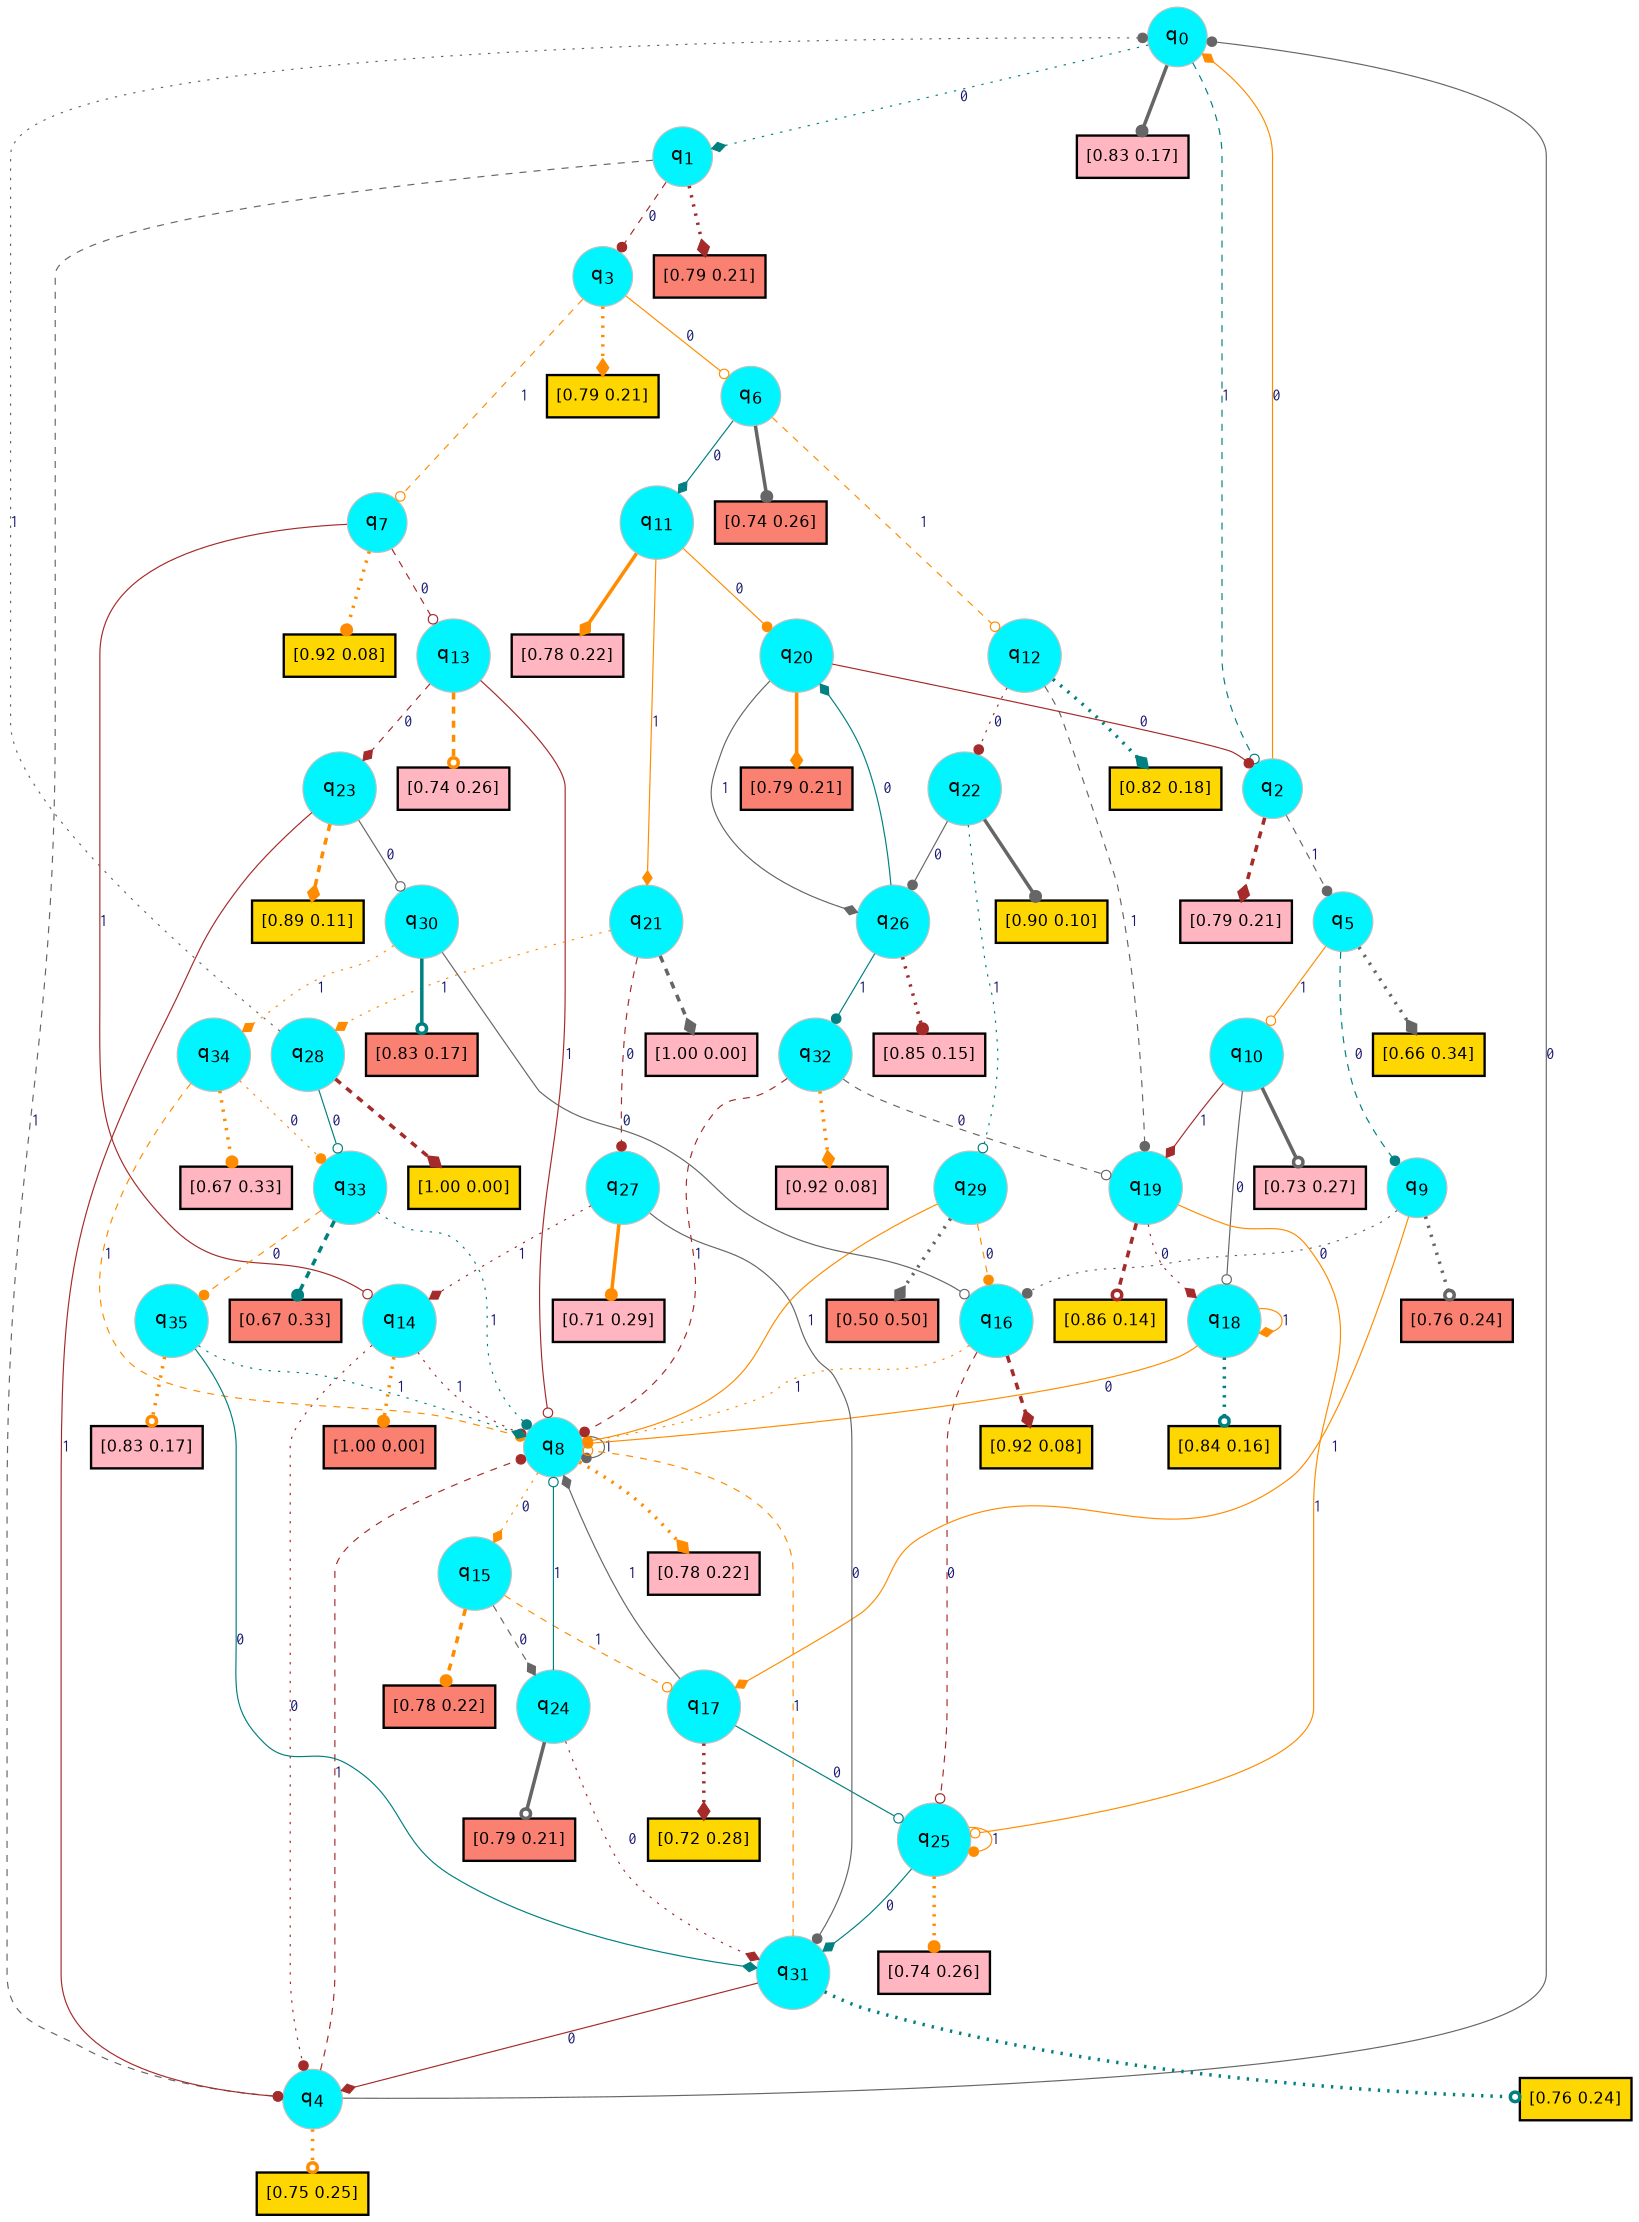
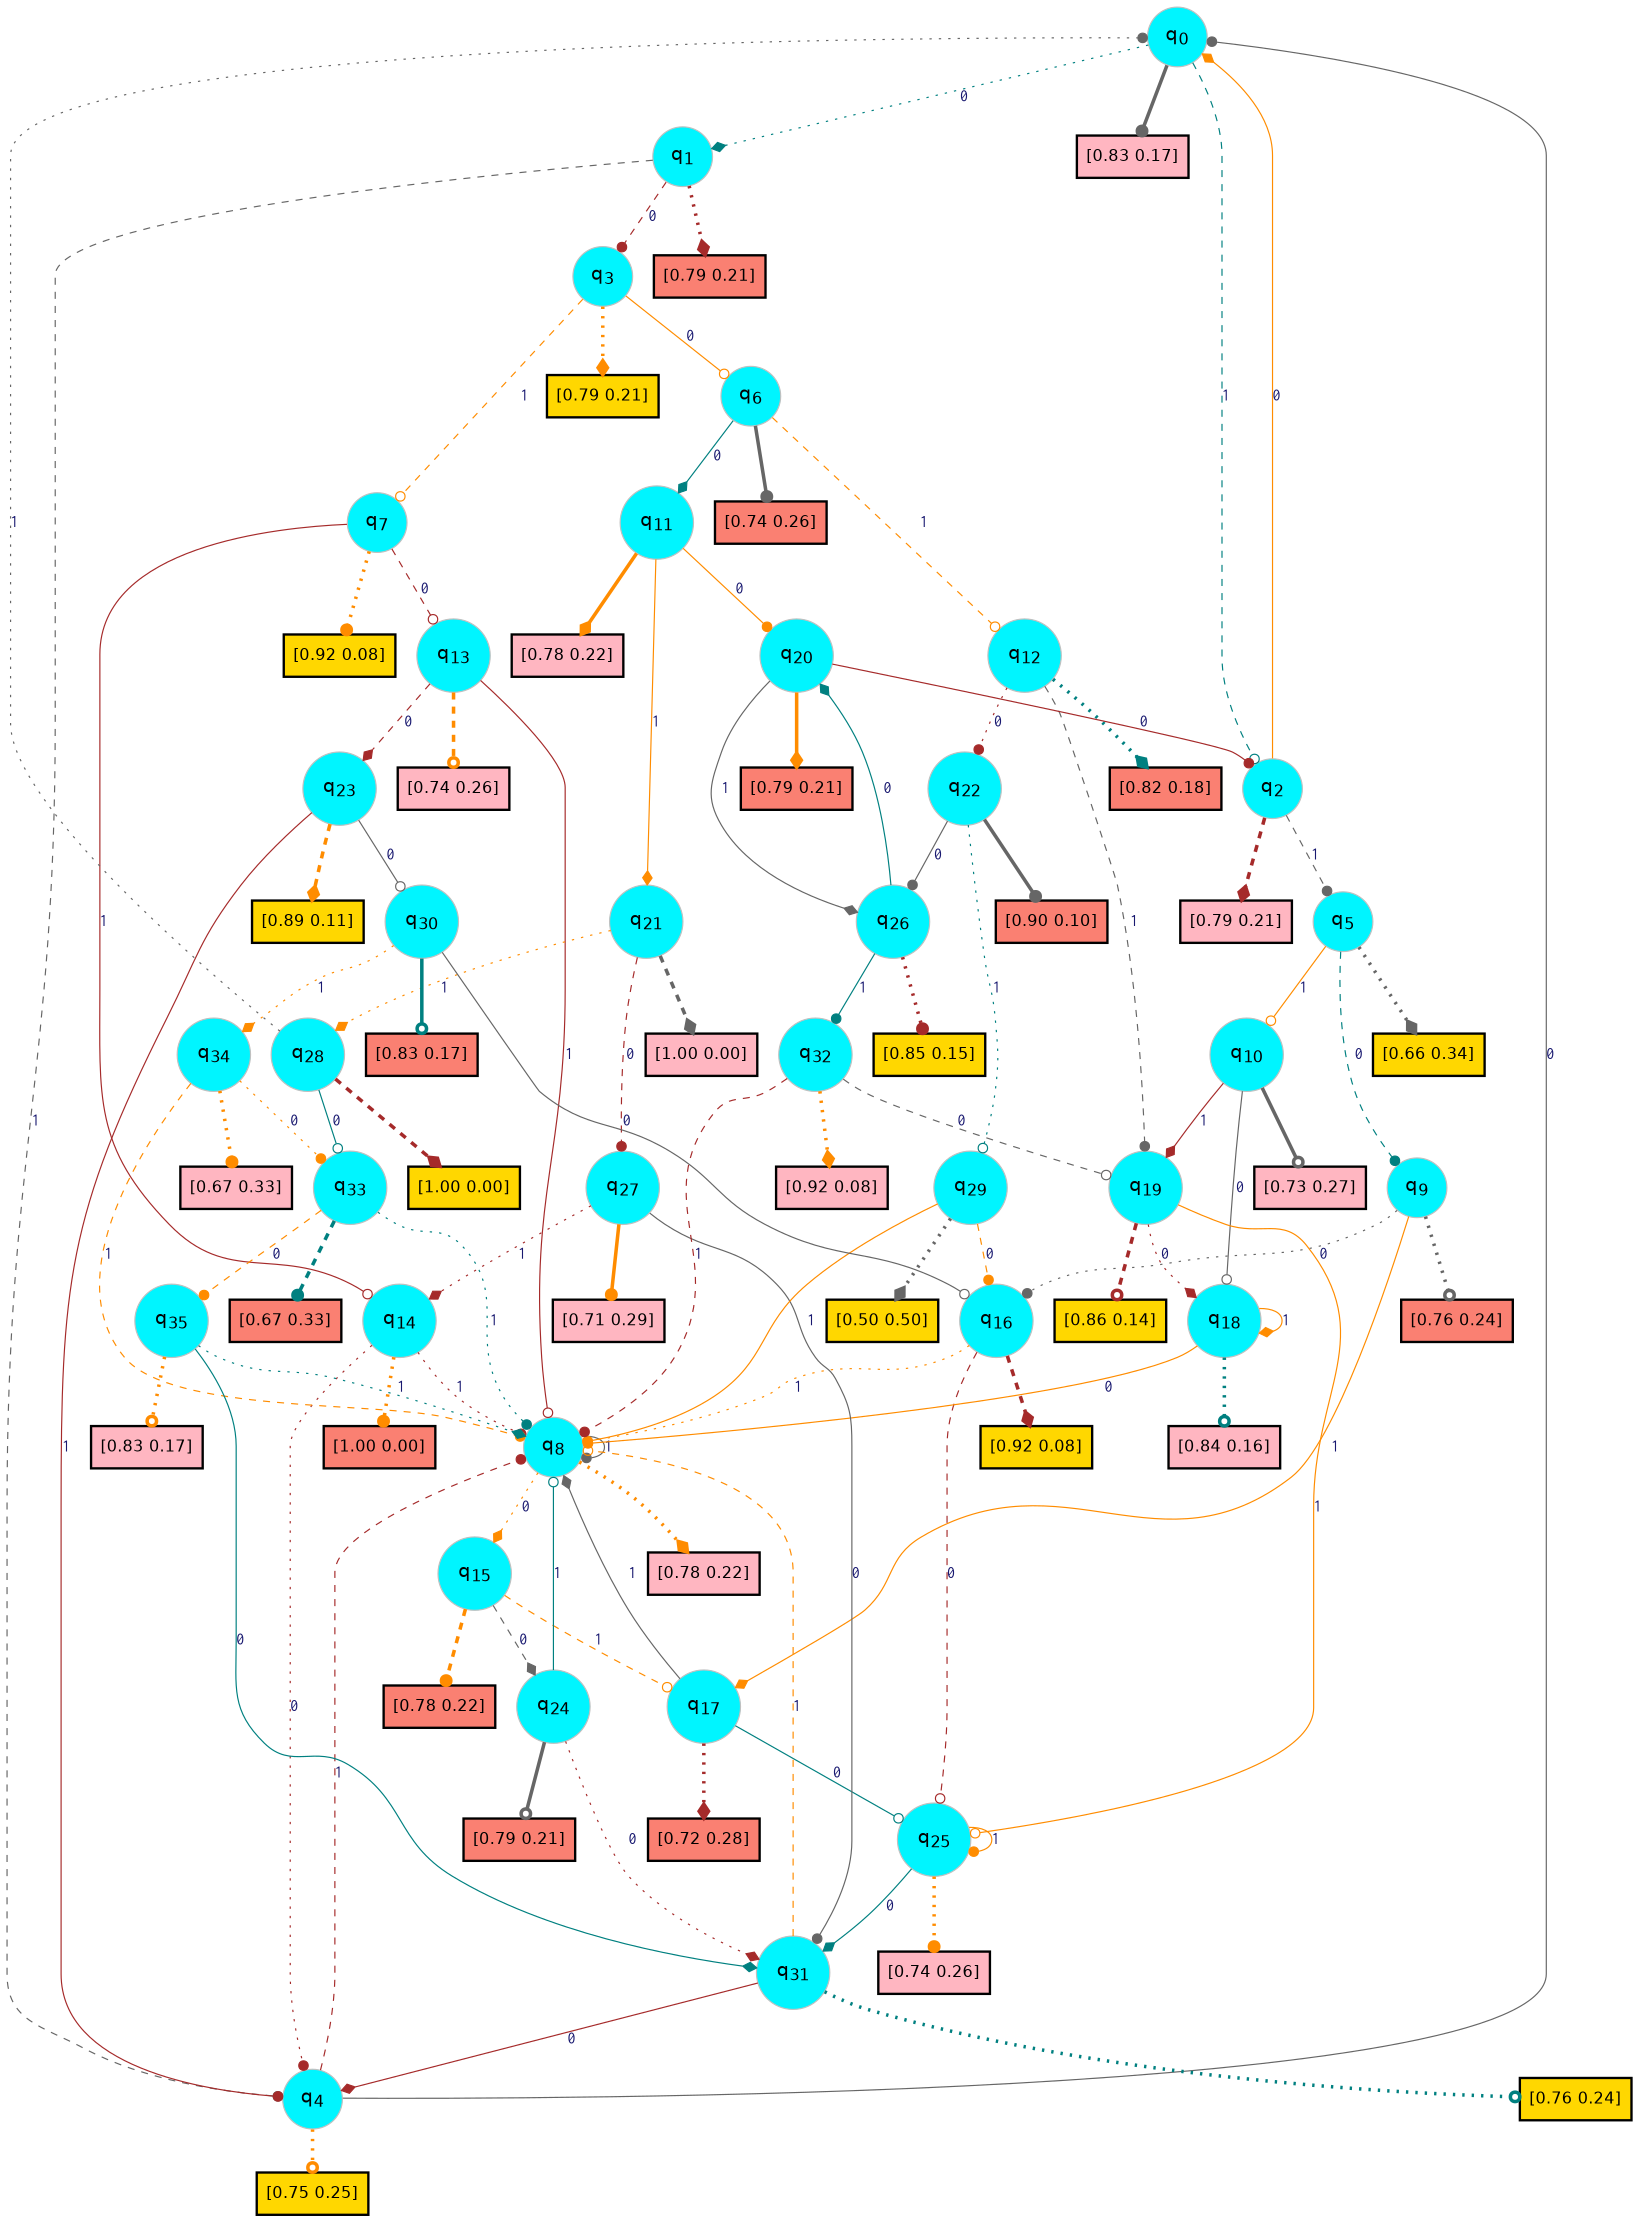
node "[0.82 0.18]": fillcolor gold -> salmon
node "[0.90 0.10]": fillcolor gold -> salmon
node "[0.85 0.15]": fillcolor lightpink -> gold
node "[0.50 0.50]": fillcolor salmon -> gold
node "[0.84 0.16]": fillcolor gold -> lightpink
node "[0.72 0.28]": fillcolor gold -> salmon
